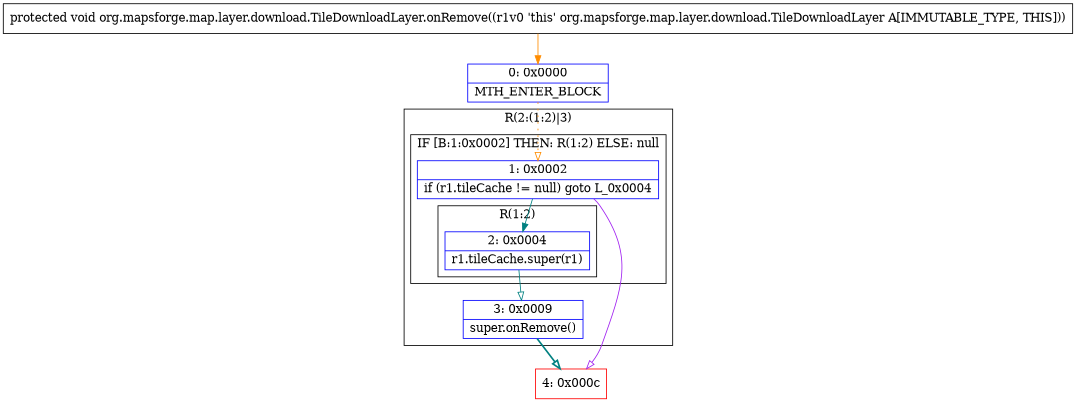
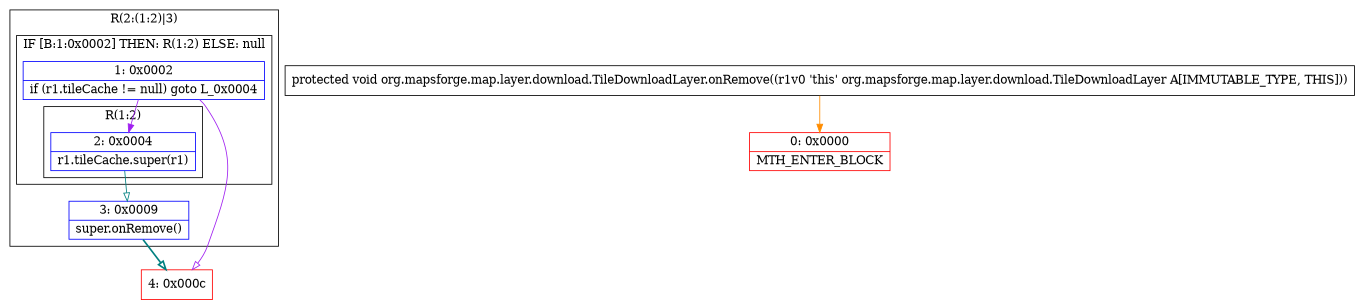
node "0: 0x0000": color blue -> red
edge "0: 0x0000" -> "1: 0x0002": removed
edge "1: 0x0002" -> "2: 0x0004": color teal -> purple
